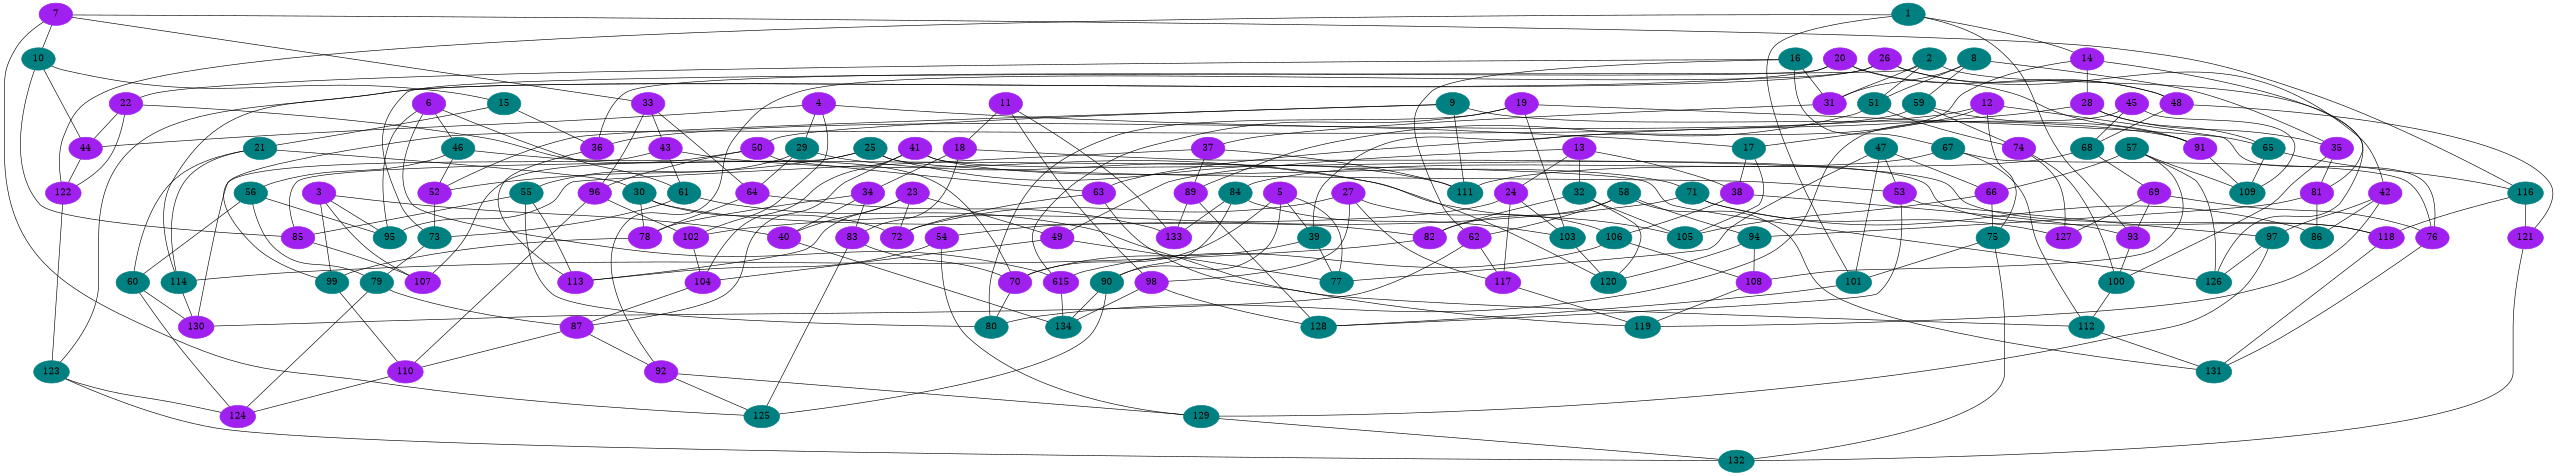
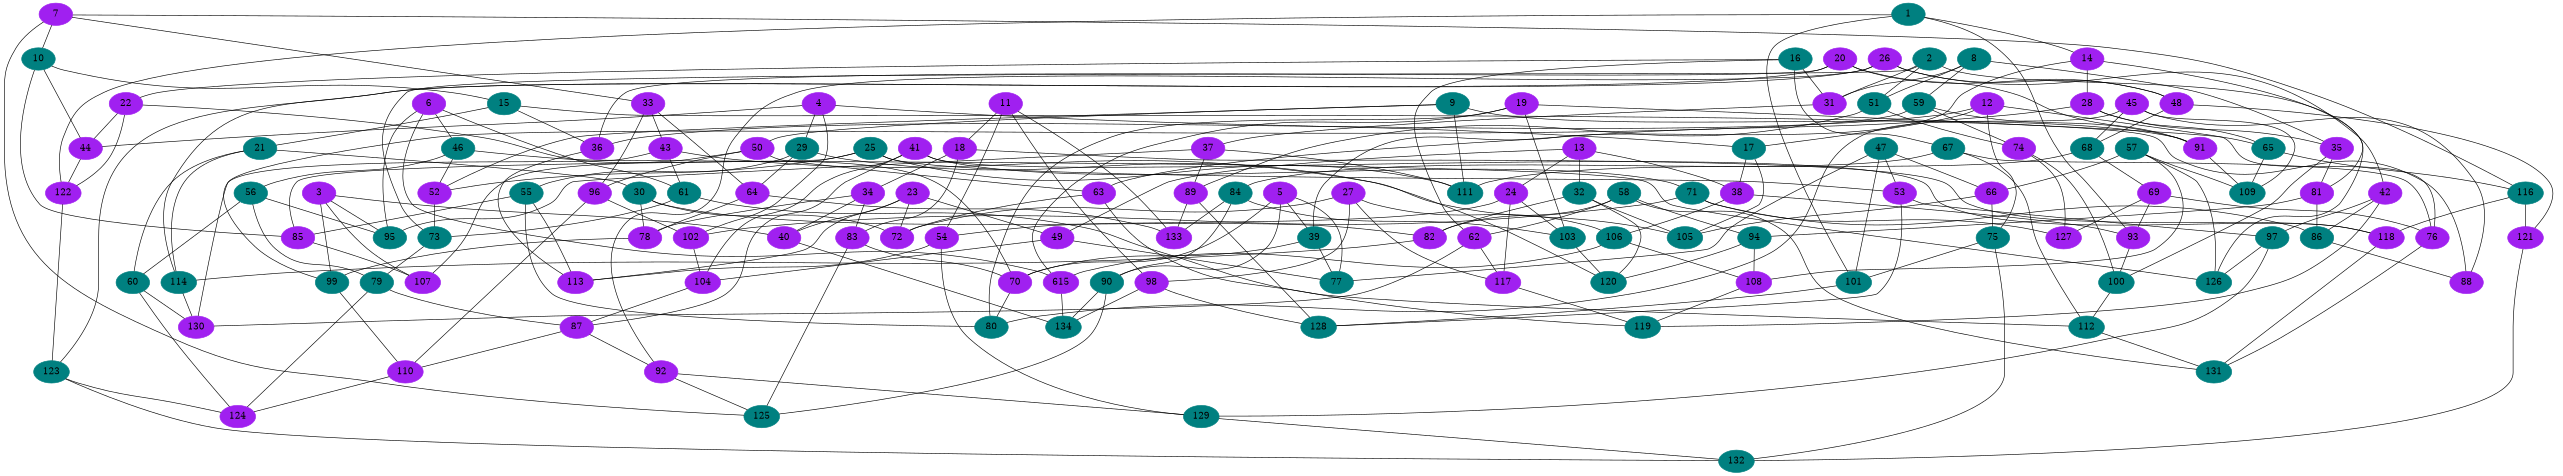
edge "11" -- "54": added
node "88": added
